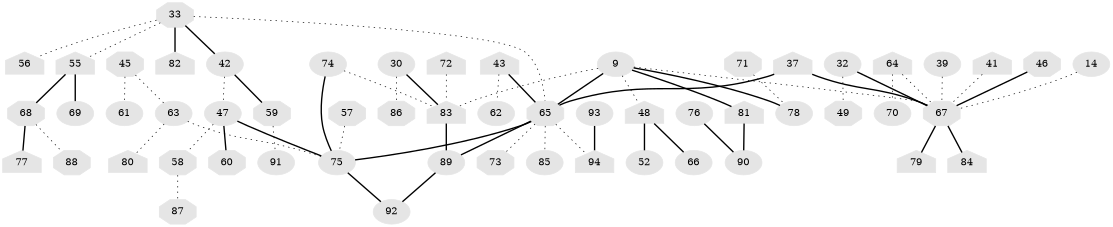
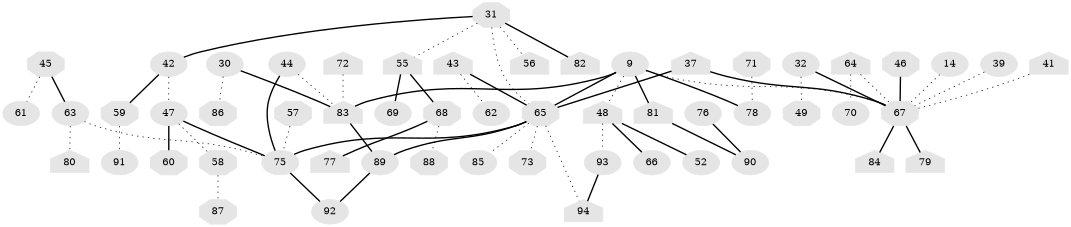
node "33": label "33" -> "31"
node "74": label "74" -> "44"
edge "9" -- "83": style dotted -> bold
edge "45" -- "63": style dotted -> bold
edge "48" -- "93": added
